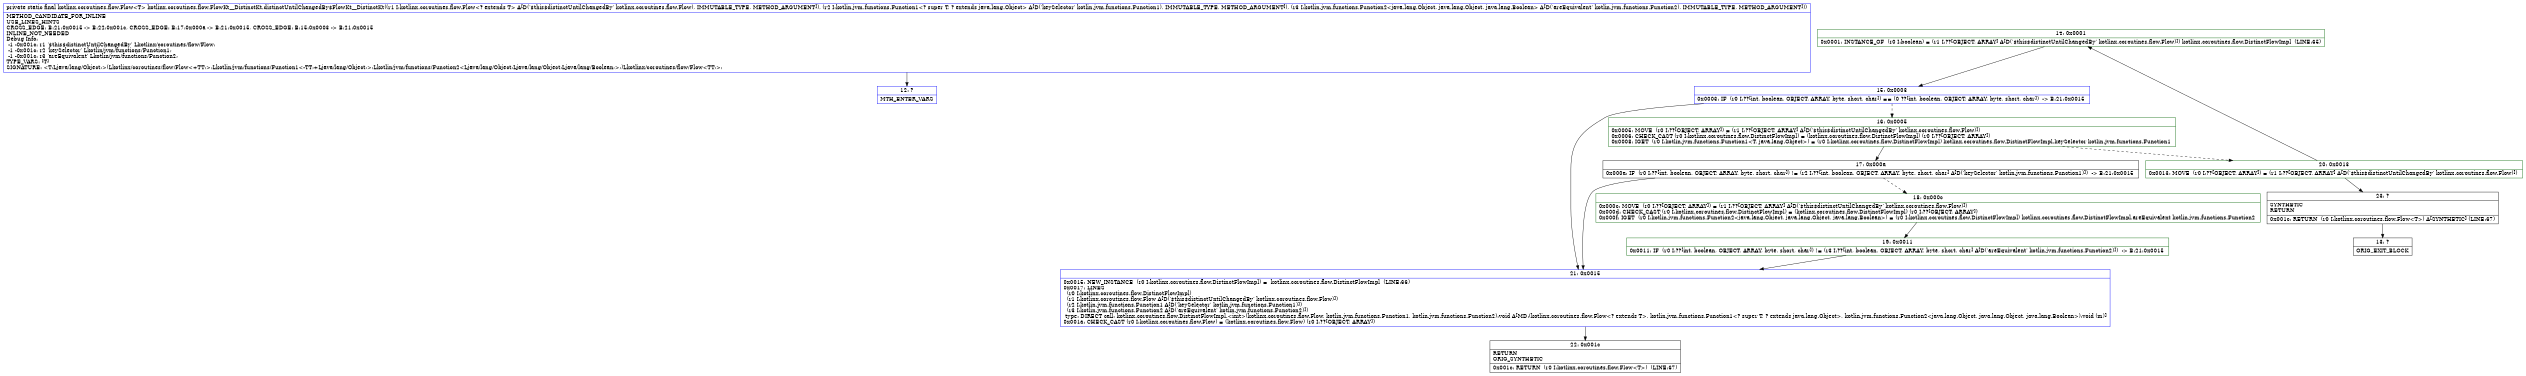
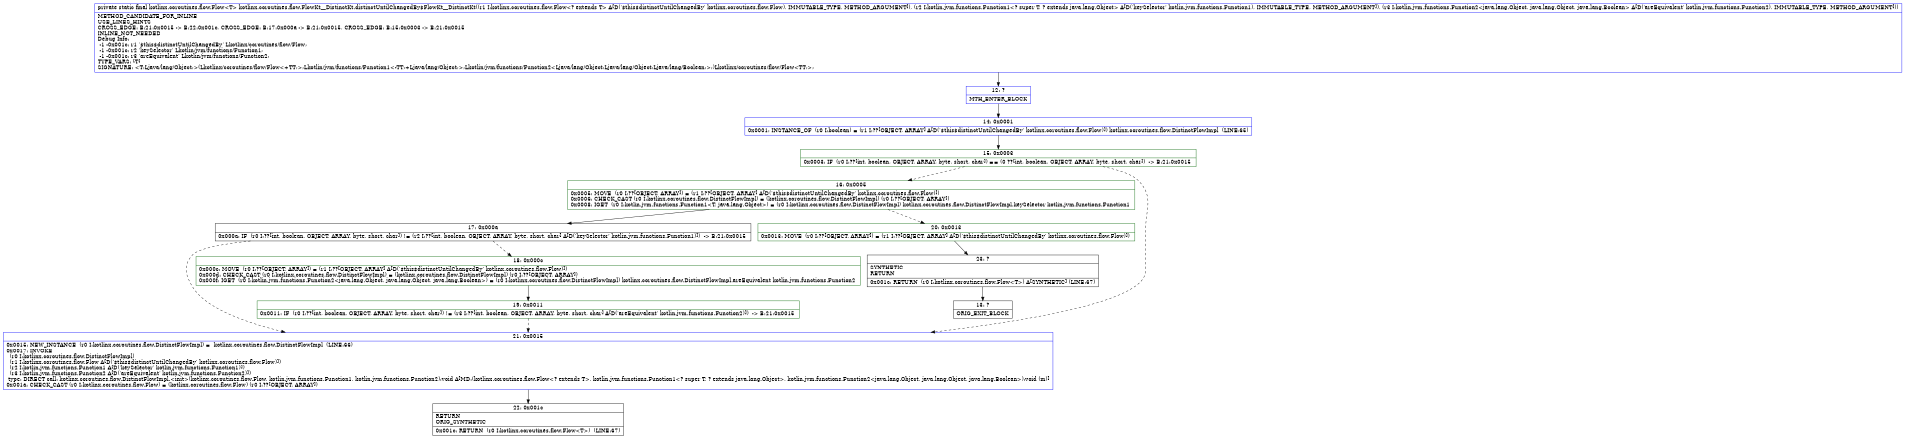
node "14: 0x0001": color darkgreen -> blue
node "15: 0x0003": color blue -> darkgreen
node "12: ?": text "MTH_ENTER_VARS" -> "MTH_ENTER_BLOCK"
edge "20: 0x0013" -> "14: 0x0001": now "12: ?" -> "14: 0x0001"
edge "15: 0x0003" -> "21: 0x0015": style solid -> dashed
edge "17: 0x000a" -> "21: 0x0015": style solid -> dashed
edge "19: 0x0011" -> "21: 0x0015": style solid -> dashed
node "21: 0x0015": text "0x0017: LINES" -> "0x0017: INVOKE"
